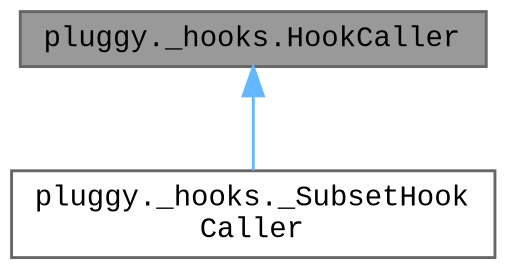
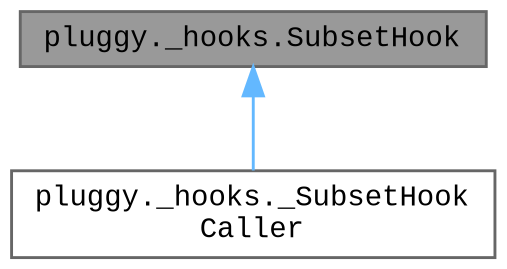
node "pluggy._hooks.HookCaller": label "pluggy._hooks.HookCaller" -> "pluggy._hooks.SubsetHook"
